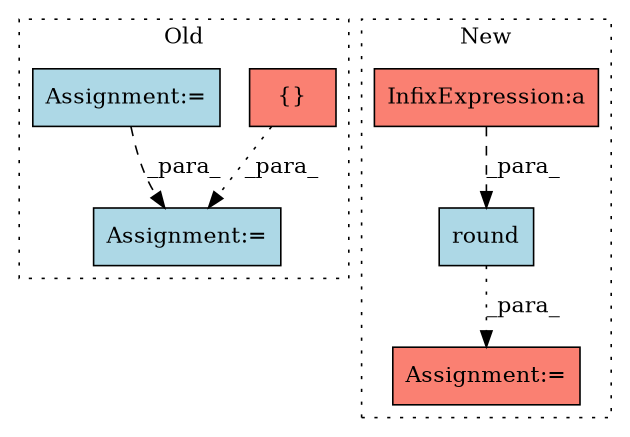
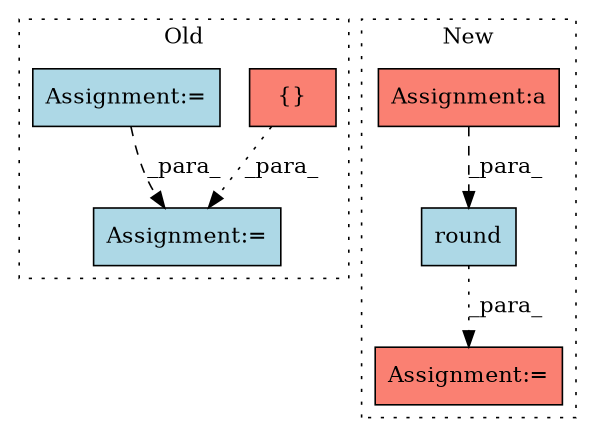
node "InfixExpression:a": label "InfixExpression:a" -> "Assignment:a"
